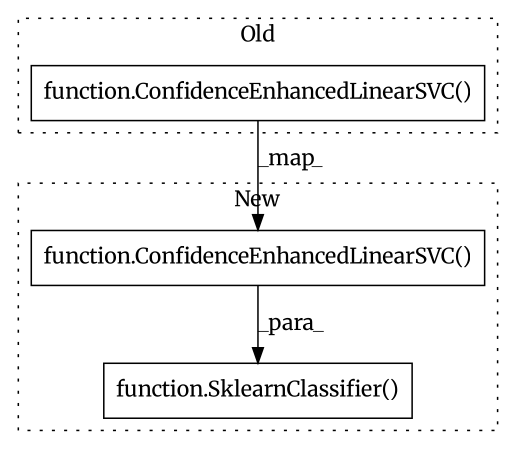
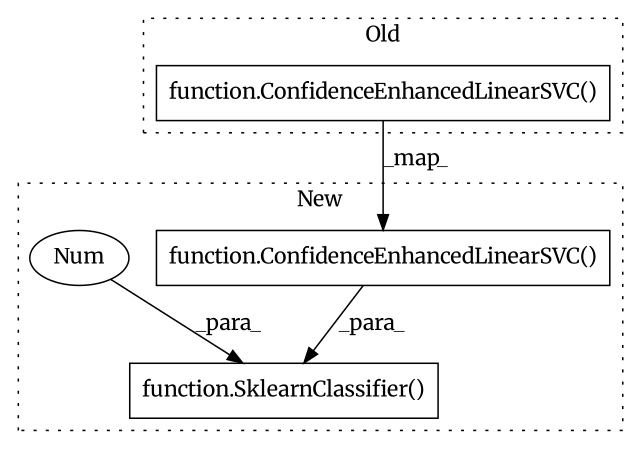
node "Num": added
